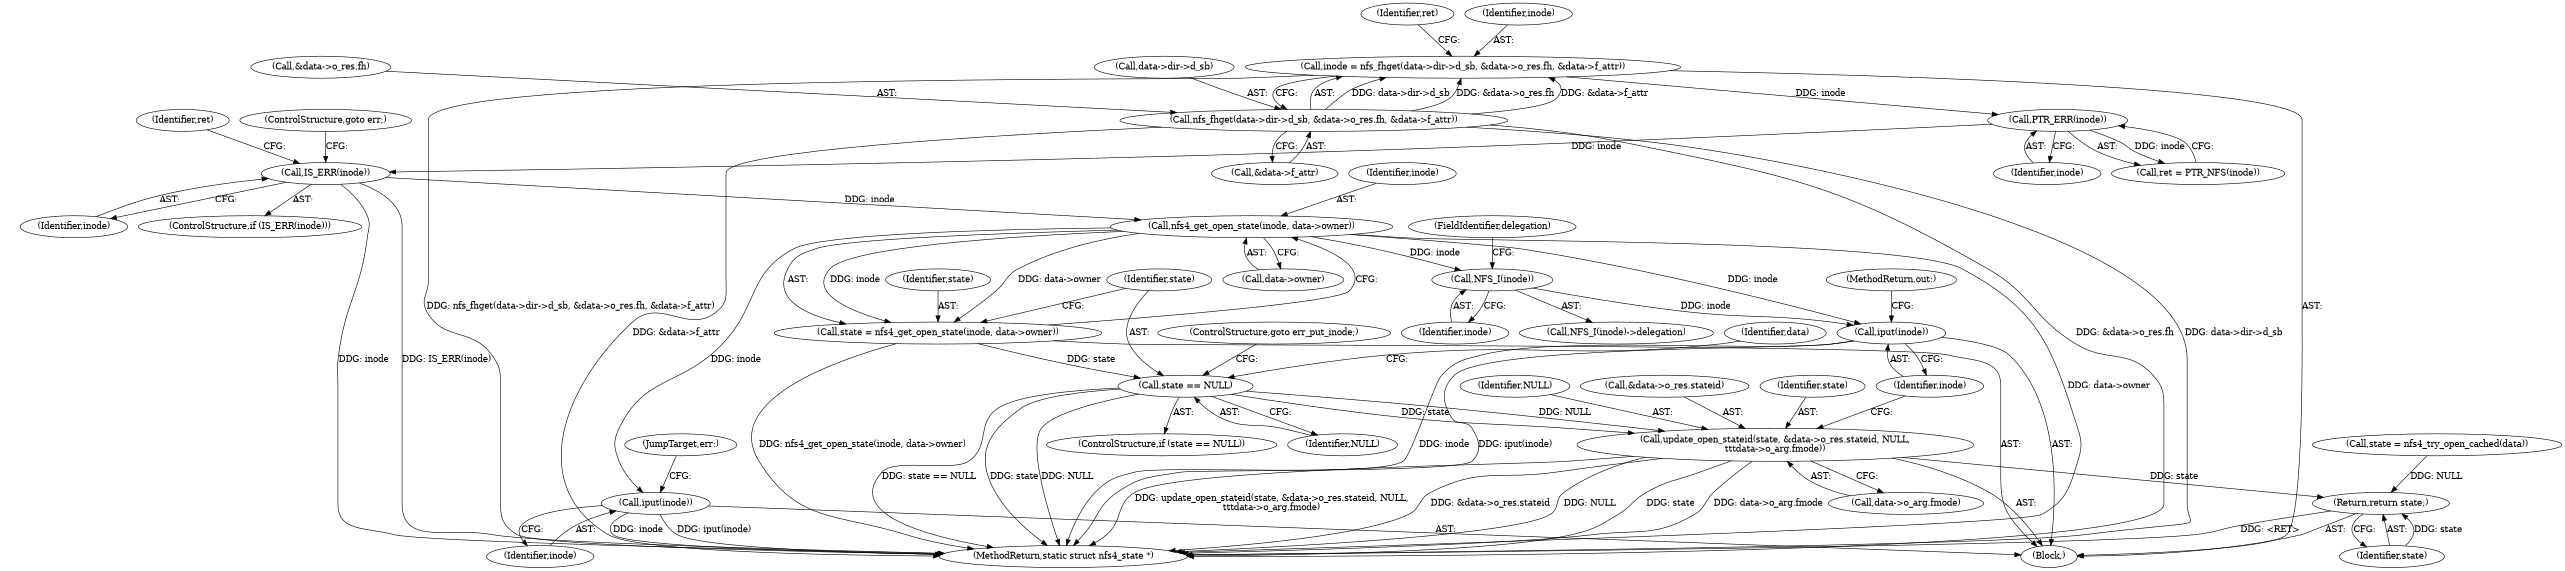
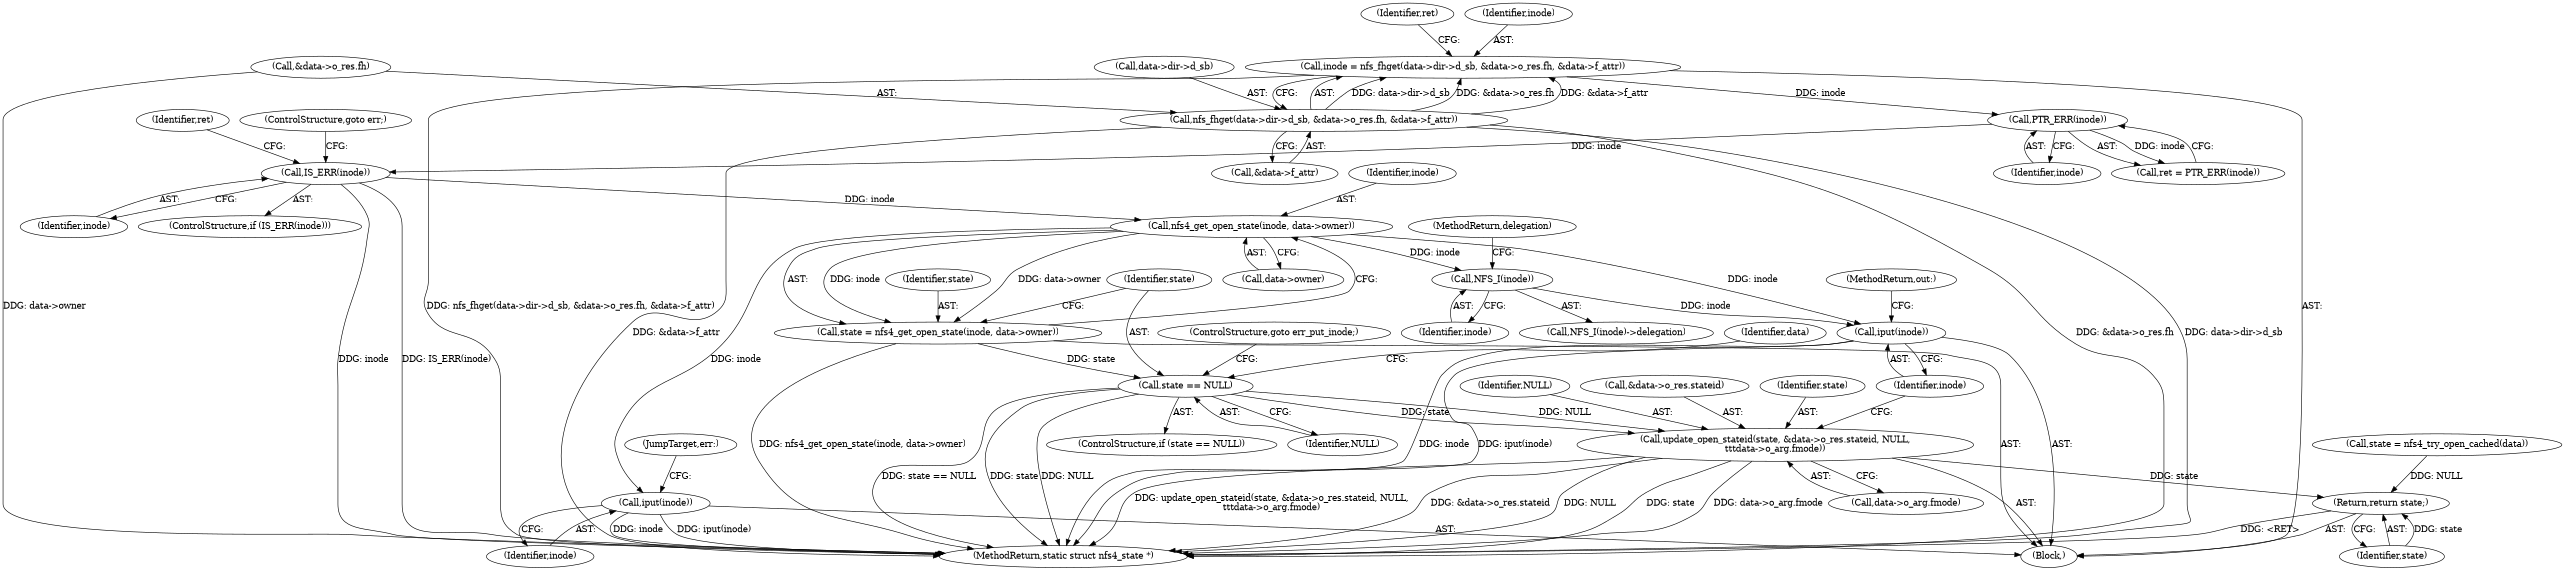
node "(Call,ret = PTR_NFS(inode))": label "(Call,ret = PTR_NFS(inode))" -> "(Call,ret = PTR_ERR(inode))"
node "(FieldIdentifier,delegation)": label "(FieldIdentifier,delegation)" -> "(MethodReturn,delegation)"
edge "(Call,nfs4_get_open_state(inode, data->owner))" -> "(MethodReturn,static struct nfs4_state *)": now "(Call,&data->o_res.fh)" -> "(MethodReturn,static struct nfs4_state *)"
